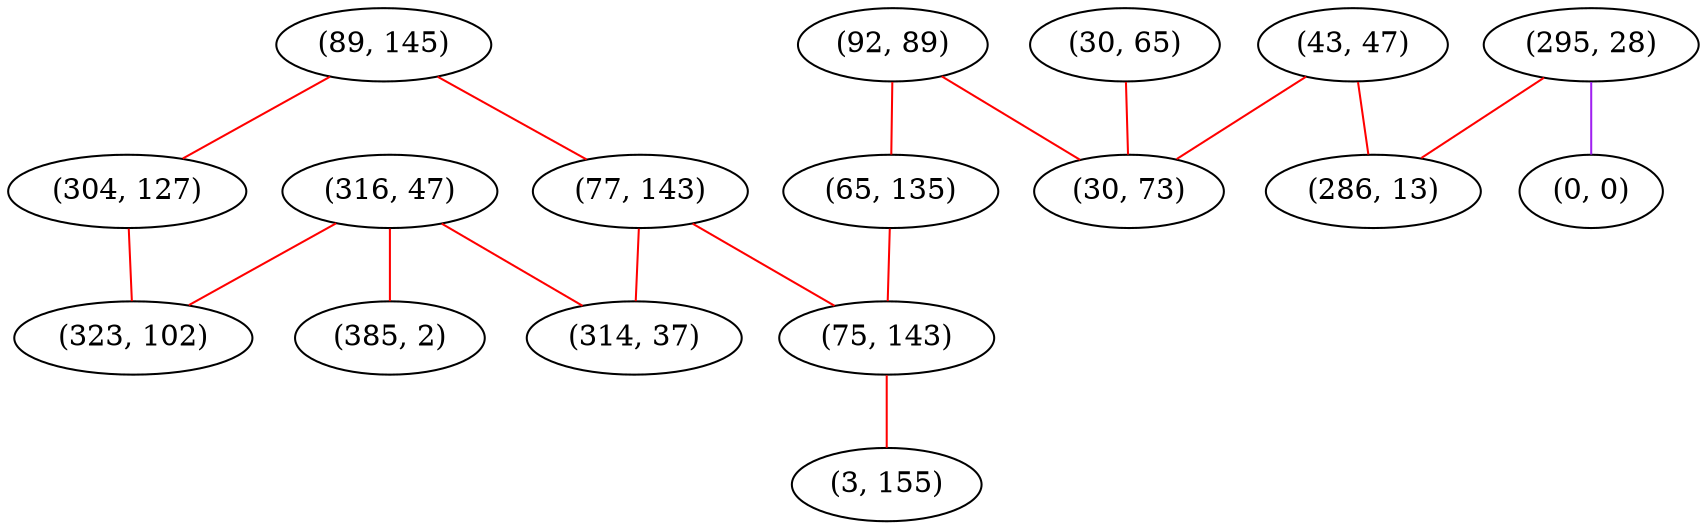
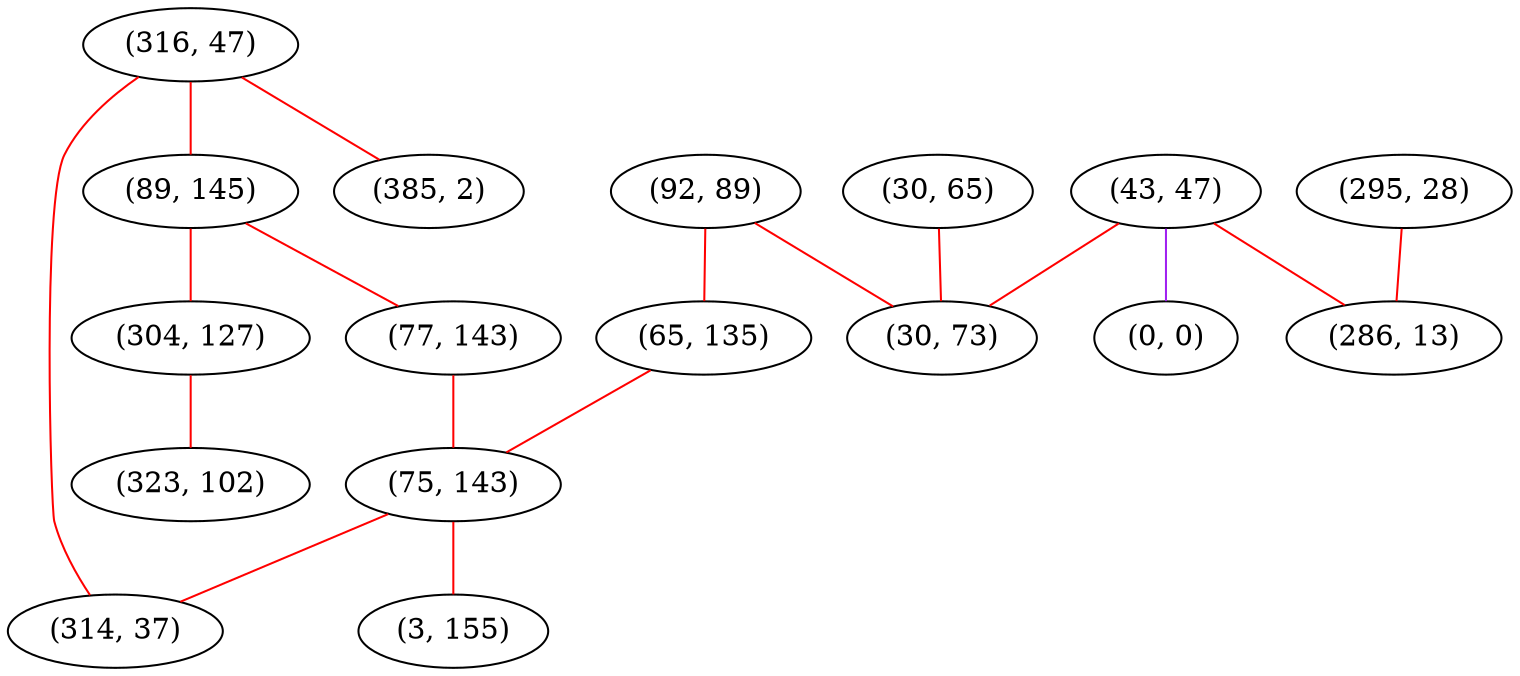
edge "(295, 28)" -- "(0, 0)": now "(43, 47)" -- "(0, 0)"
edge "(316, 47)" -- "(323, 102)": now "(316, 47)" -- "(89, 145)"
edge "(77, 143)" -- "(314, 37)": now "(75, 143)" -- "(314, 37)"
